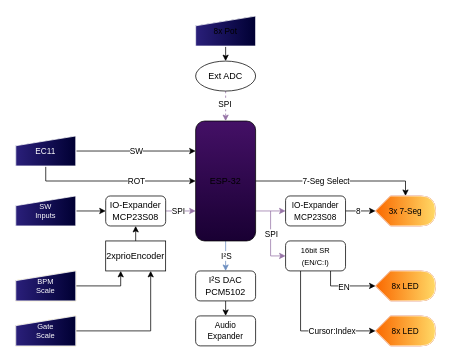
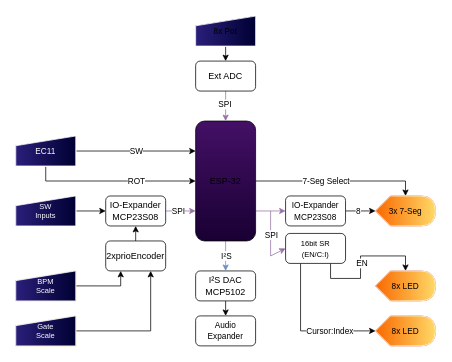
node "Ext ADC": shape ellipse -> rounded rectangle
edge "Ext ADC" -> "ESP-32": style dashed -> solid
node "2xprioEncoder": shape rectangle -> rounded rectangle
node "16bit SR (EN/C:I)": moved (315, 256) -> (315, 249)
node "I²S DAC PCM5102": label "I²S DAC PCM5102" -> "I²S DAC MCP5102"
